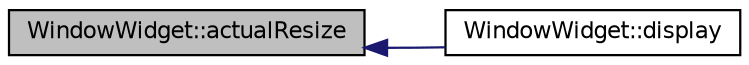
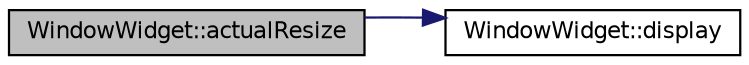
edge "WindowWidget::display" -> "WindowWidget::actualResize": reversed
